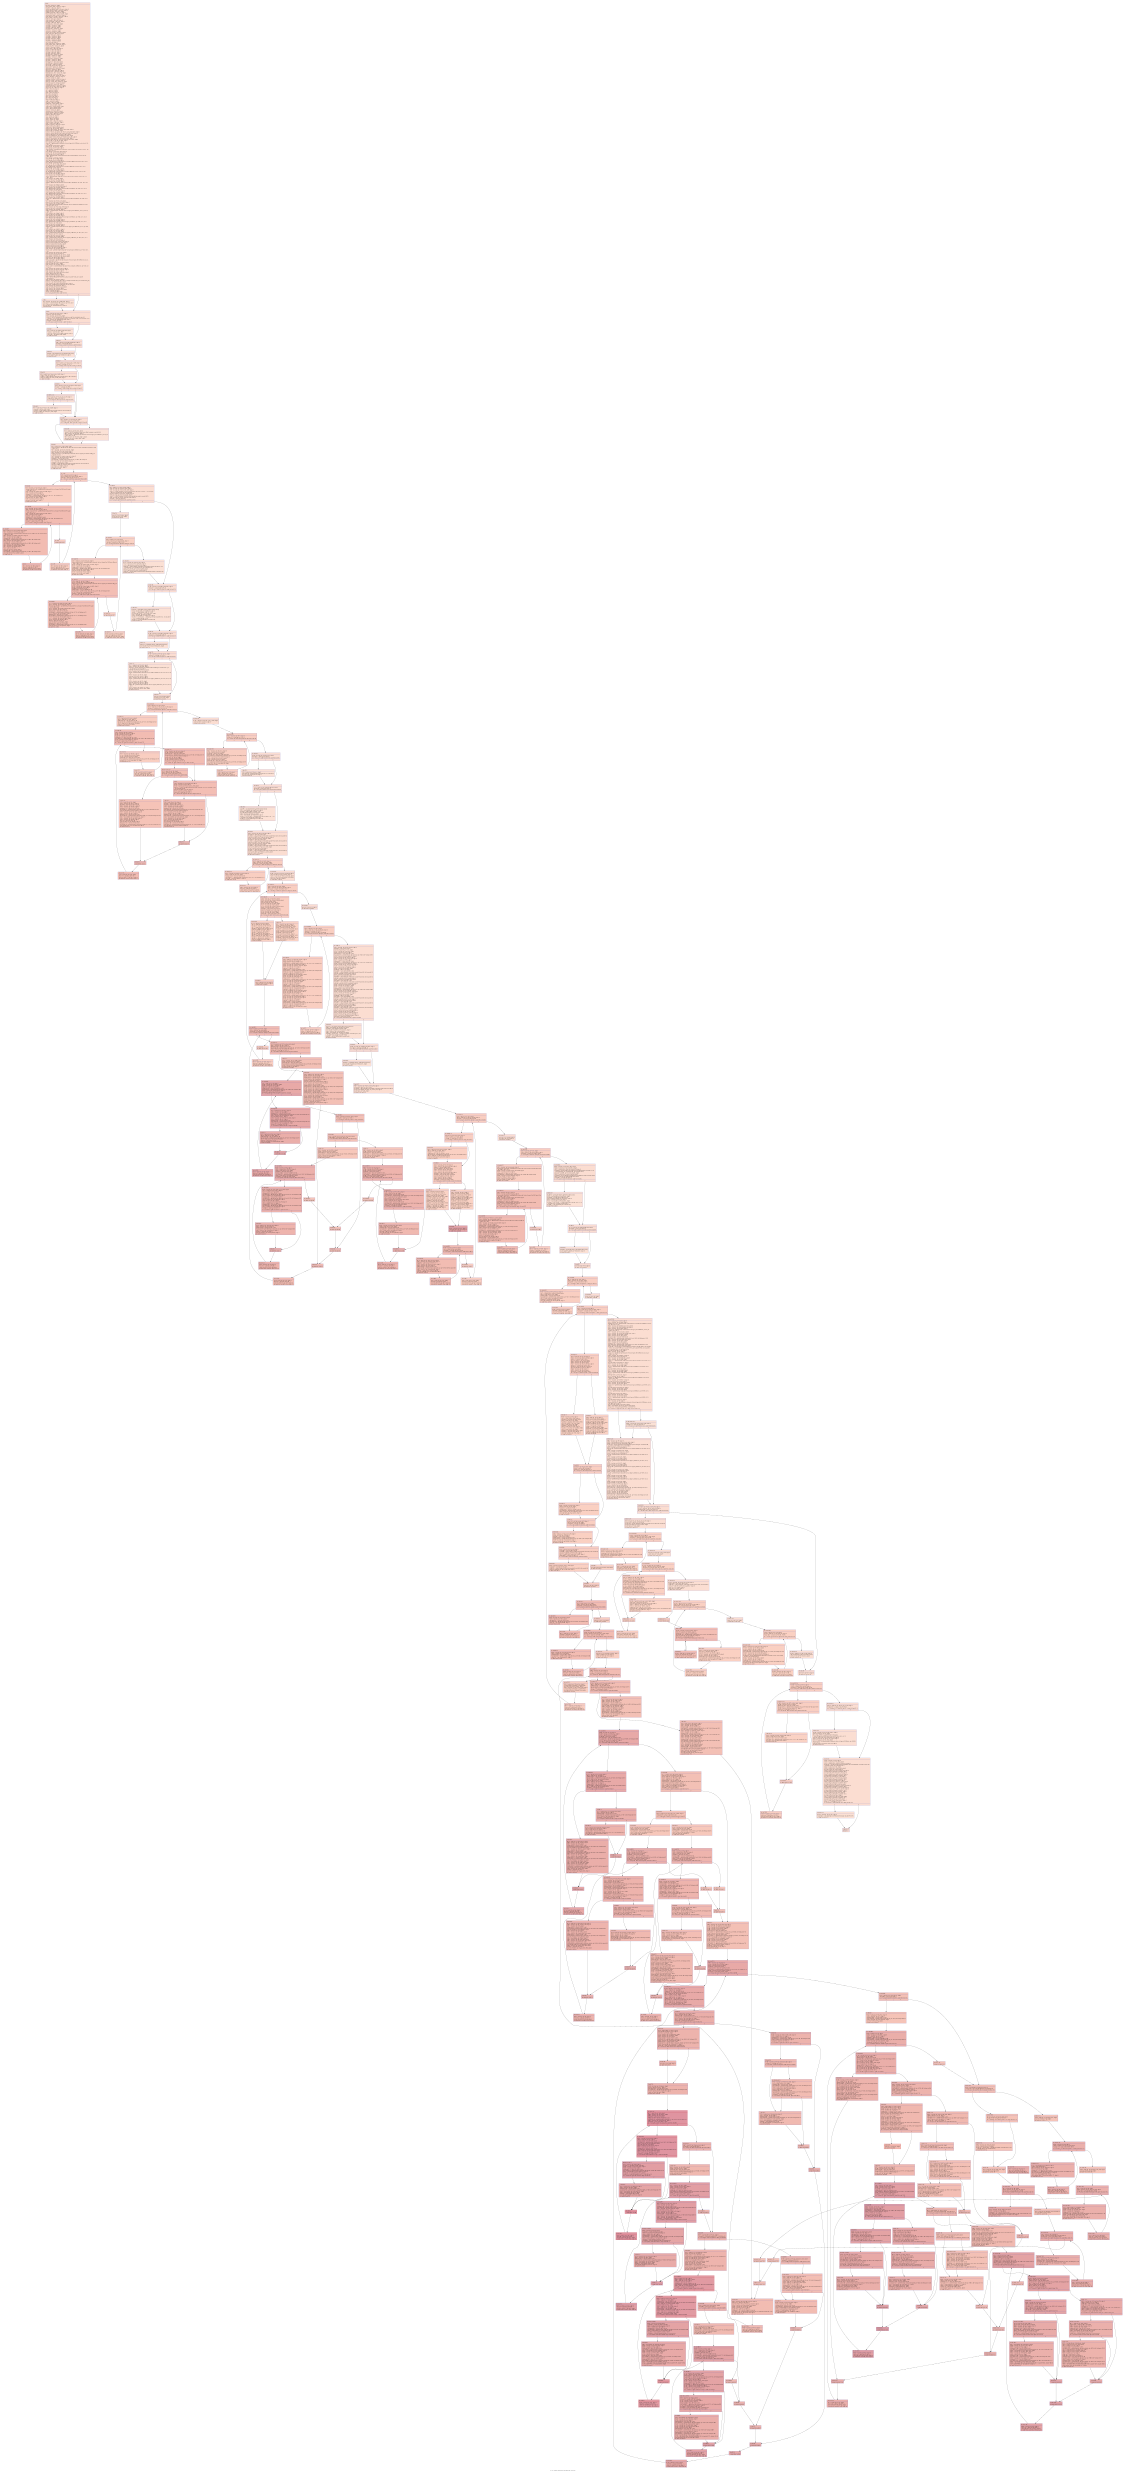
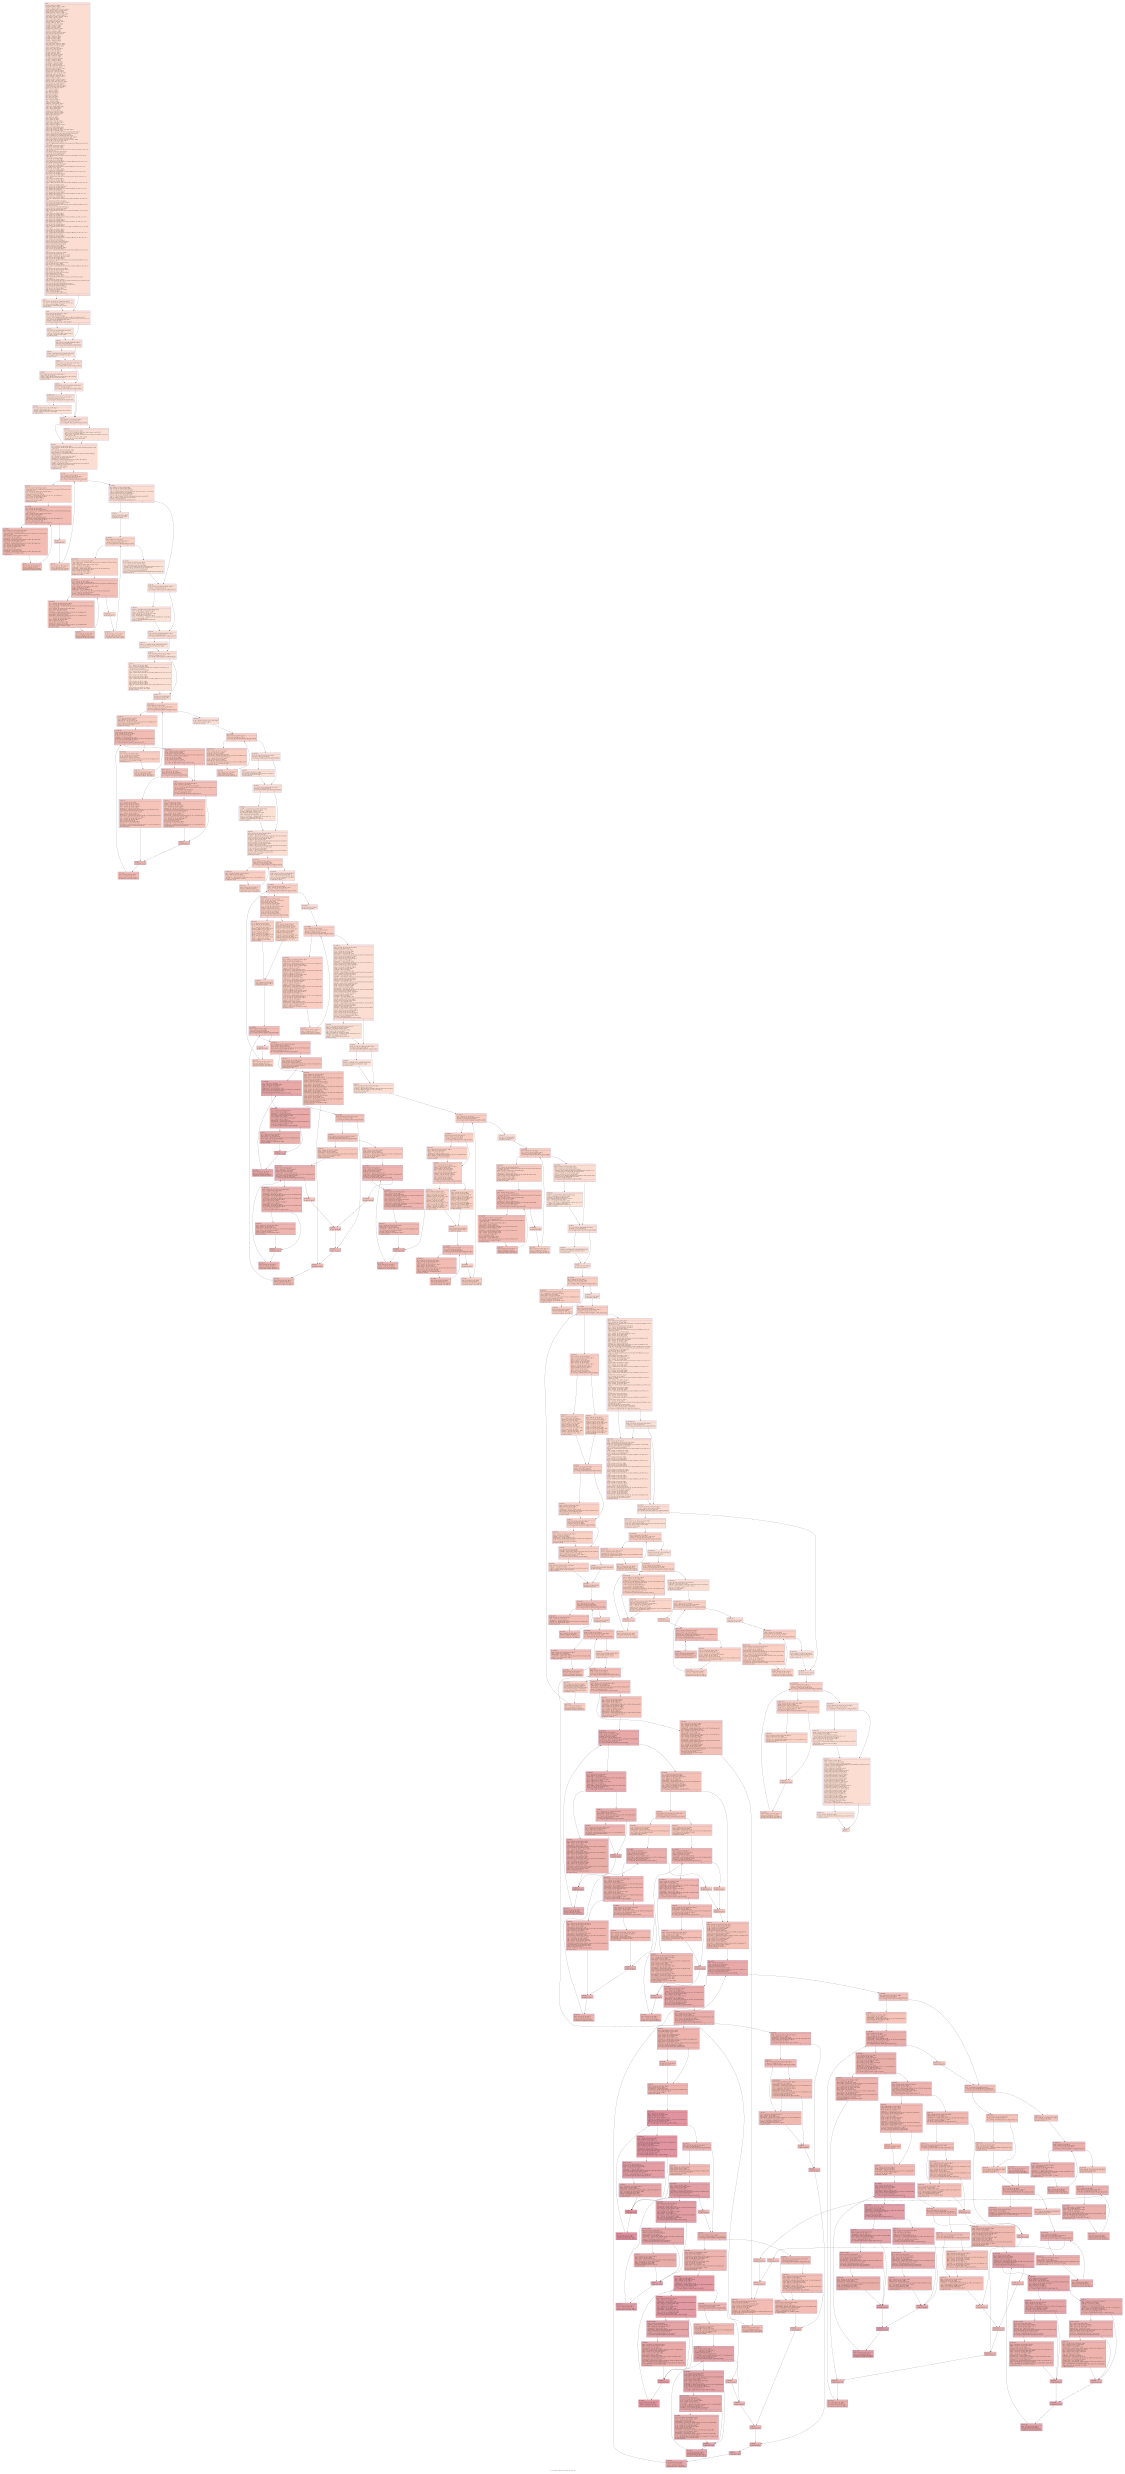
node "if.end439:": fillcolor #c32e3170 -> #f2907270
